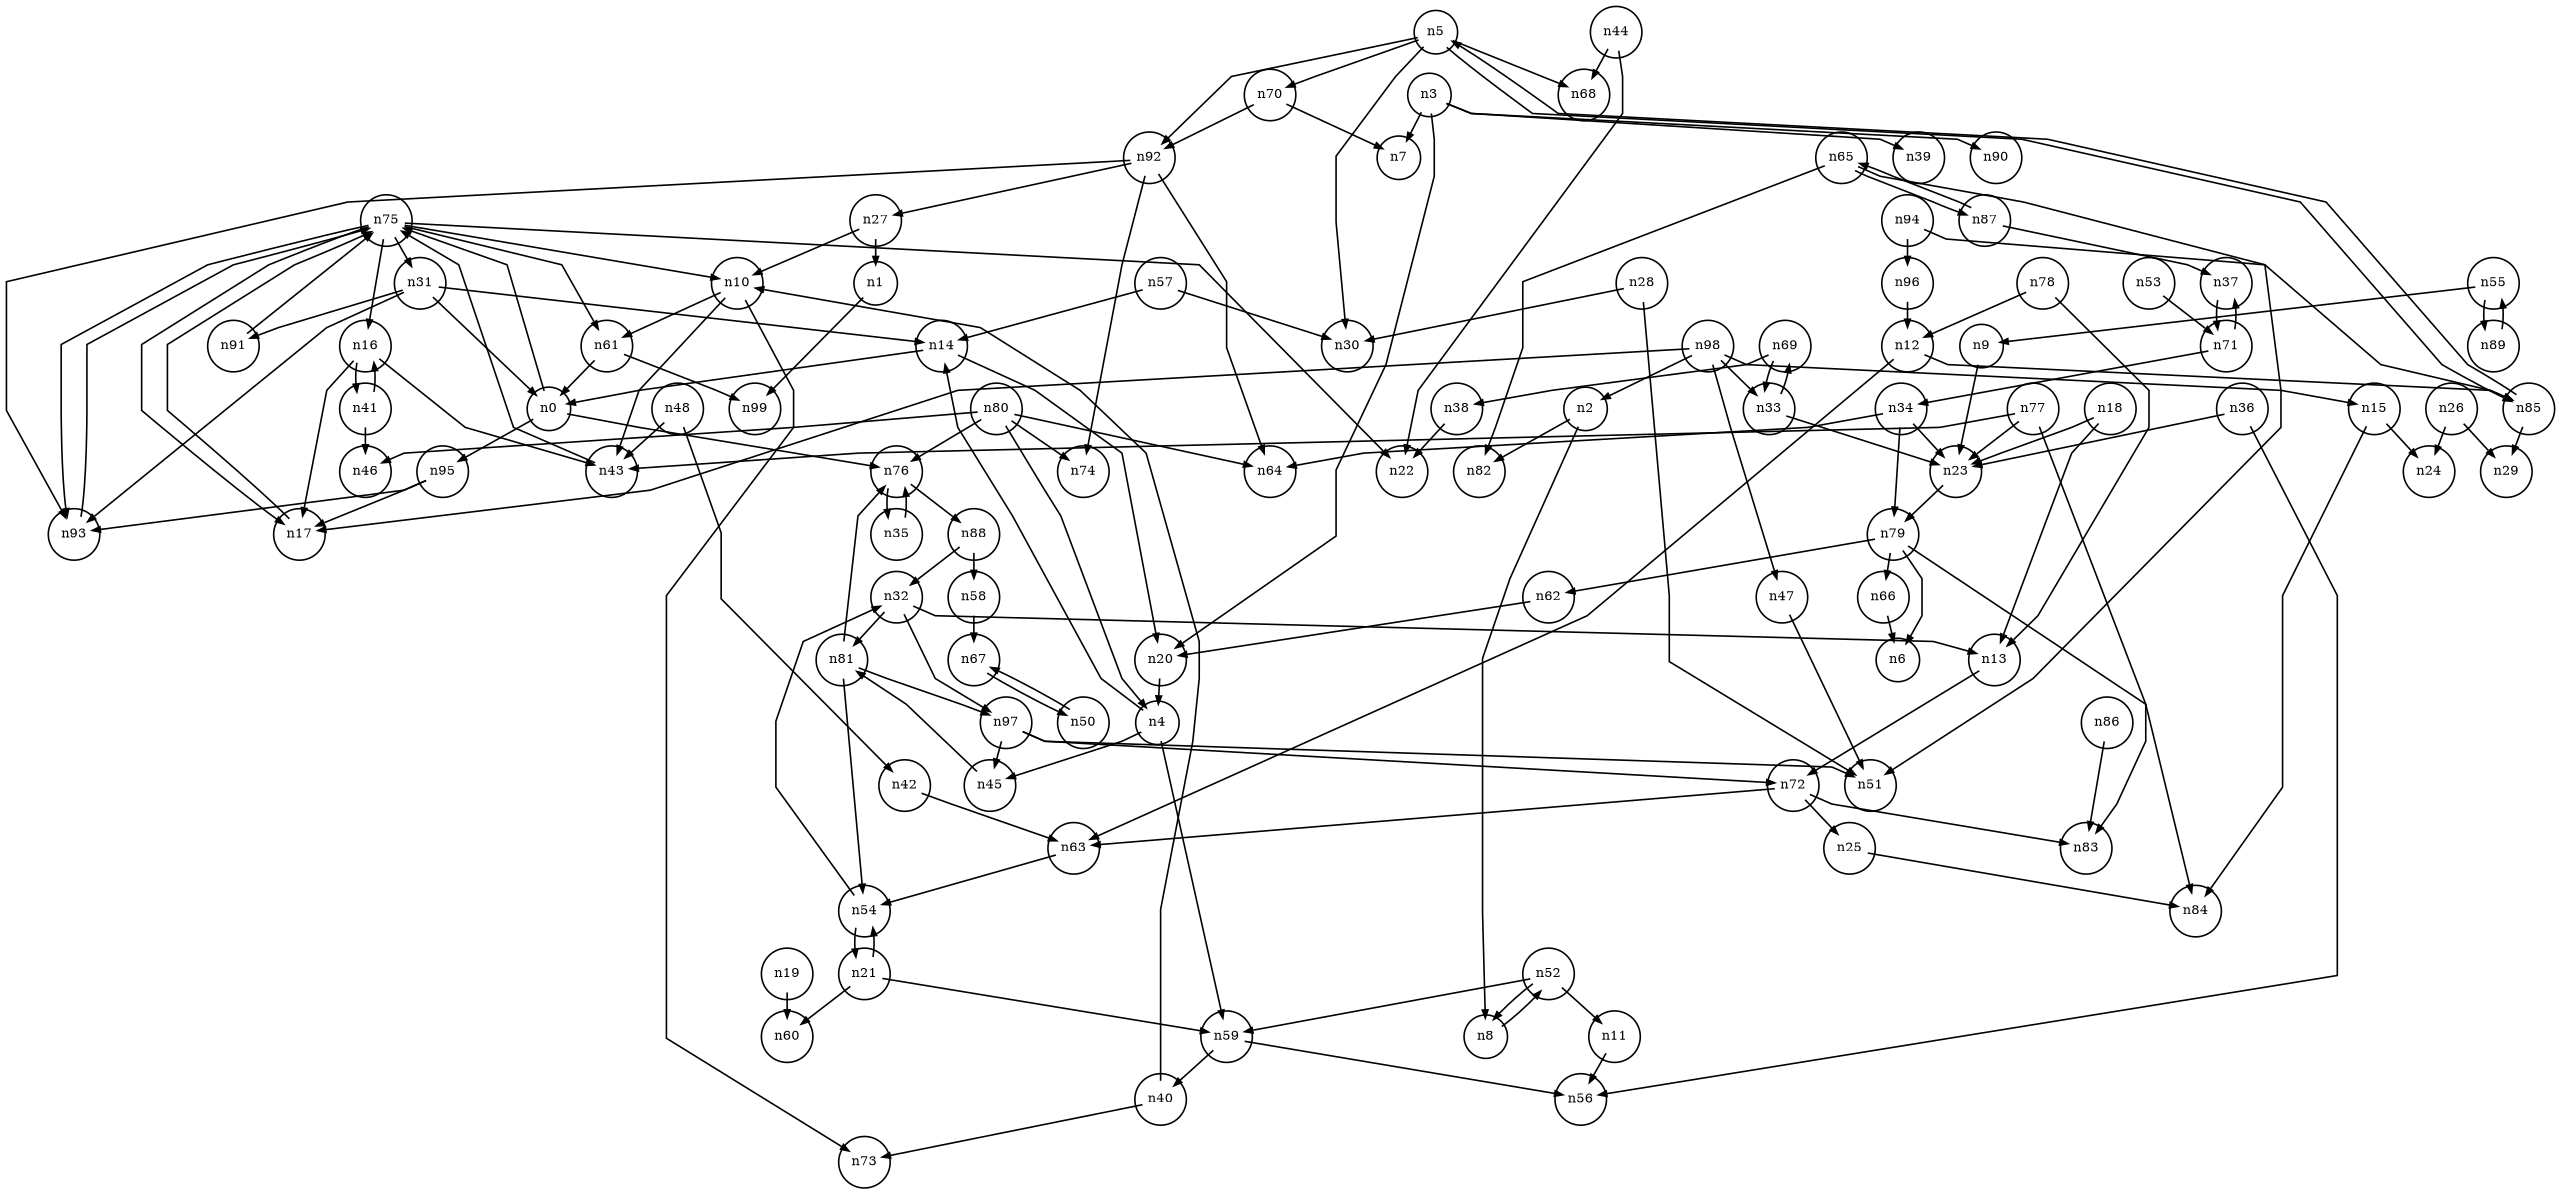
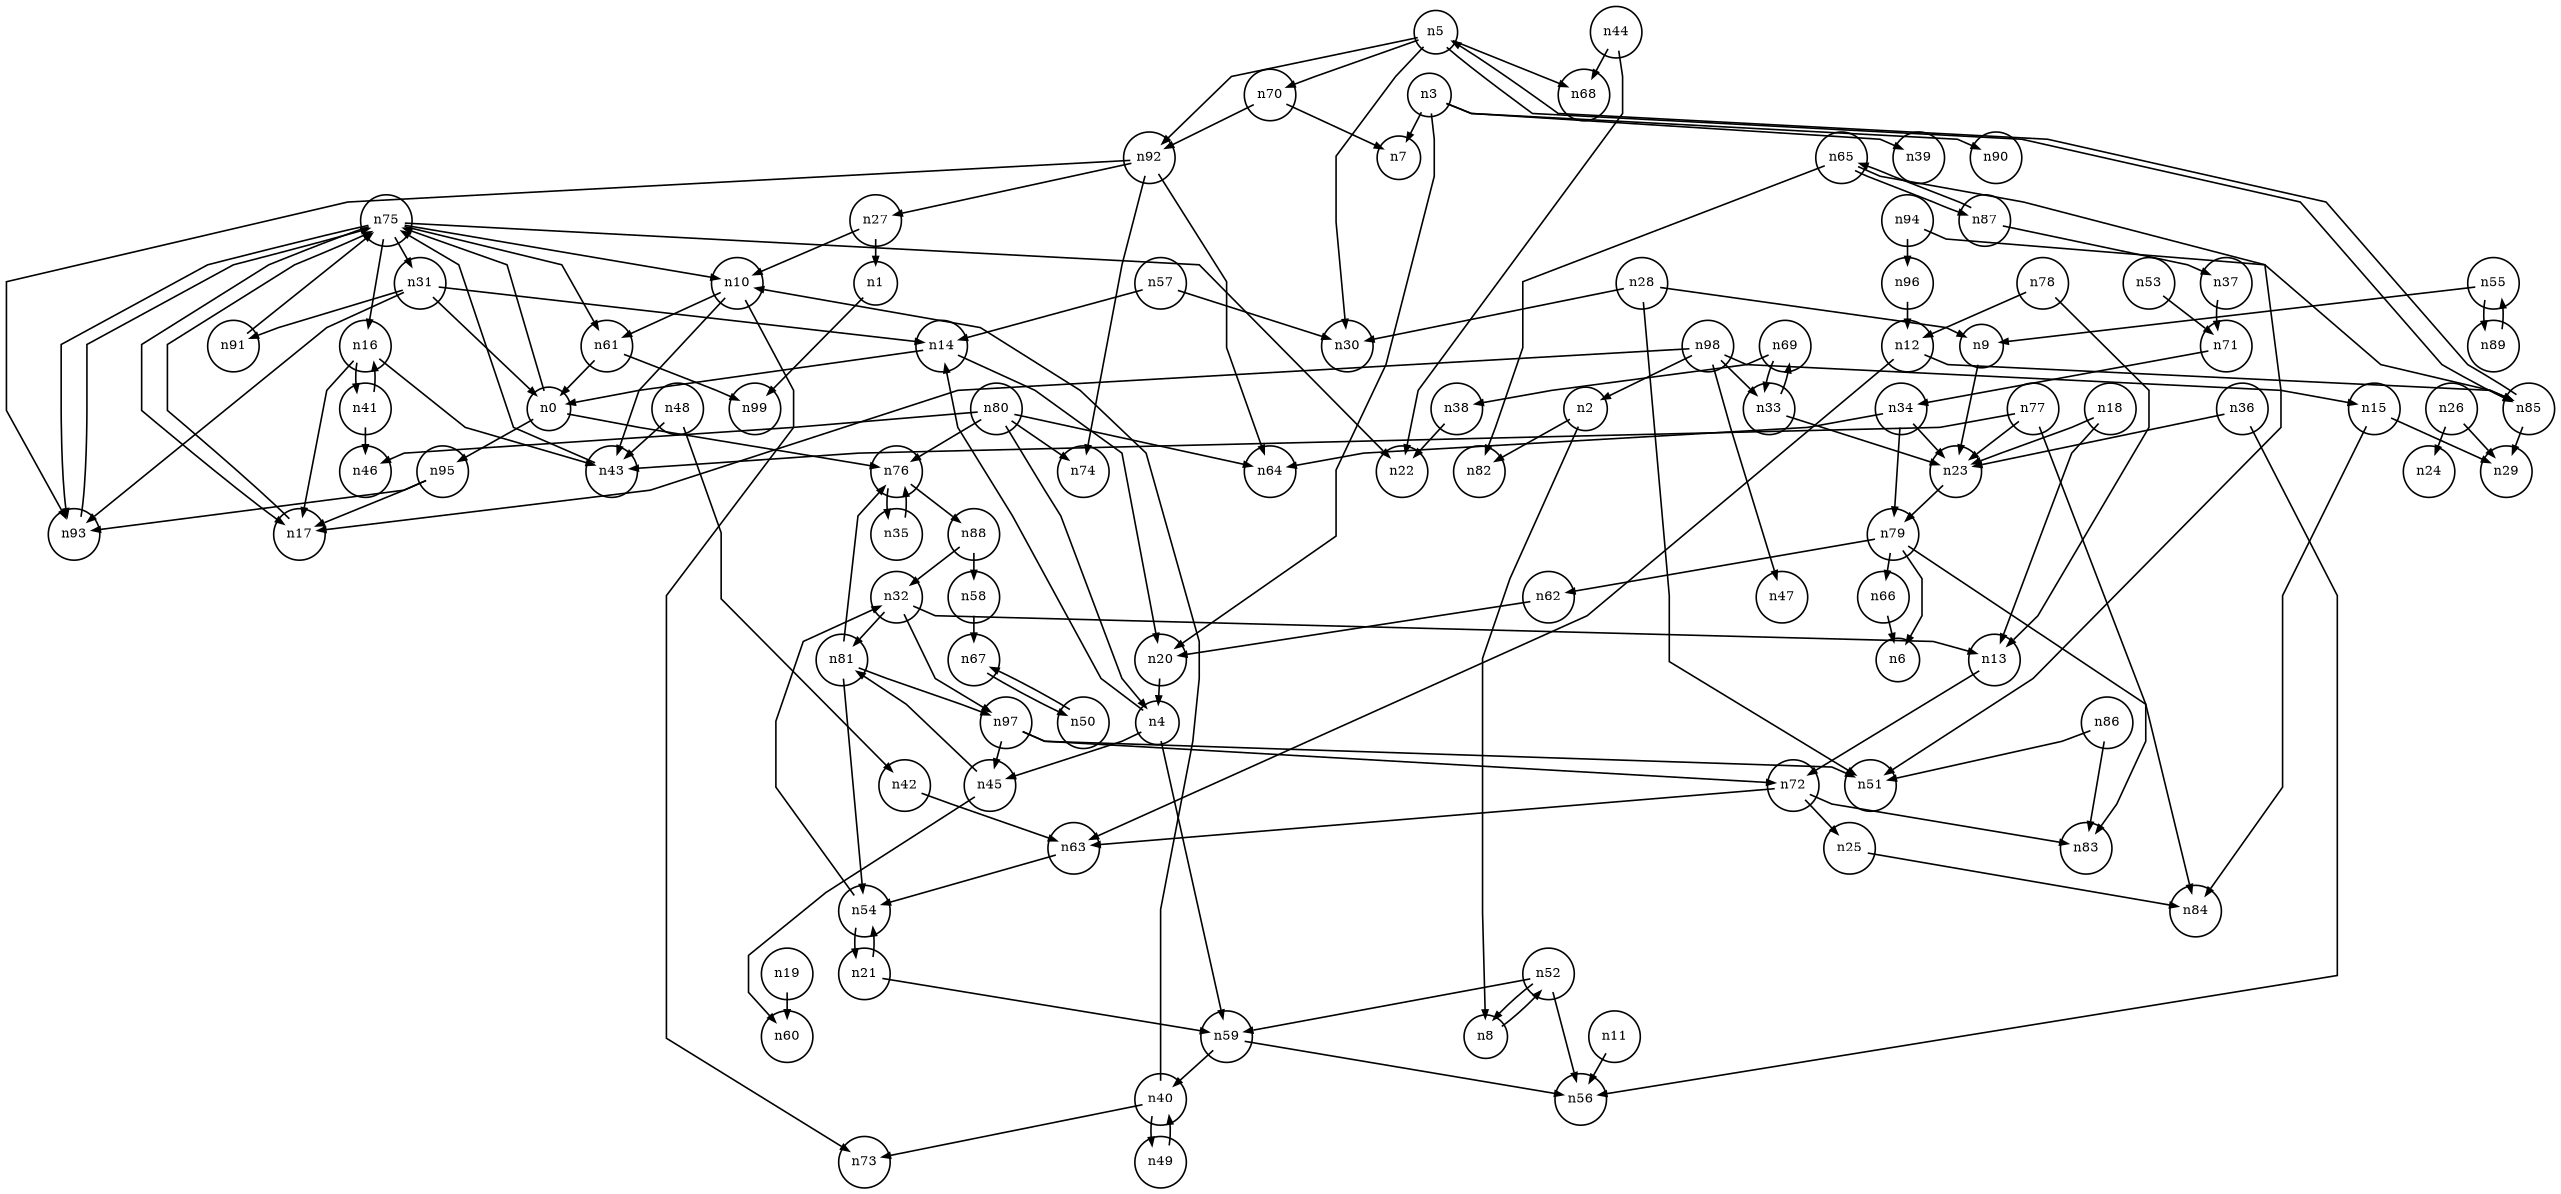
edge "n28" -> "n9": added
edge "n71" -> "n37": removed
edge "n15" -> "n24": now "n15" -> "n29"
edge "n47" -> "n51": now "n86" -> "n51"
edge "n52" -> "n11": now "n52" -> "n56"
edge "n21" -> "n60": now "n45" -> "n60"
node "n49": added
